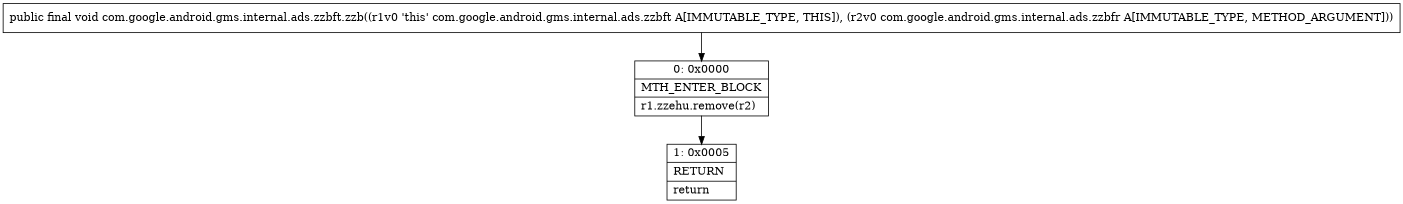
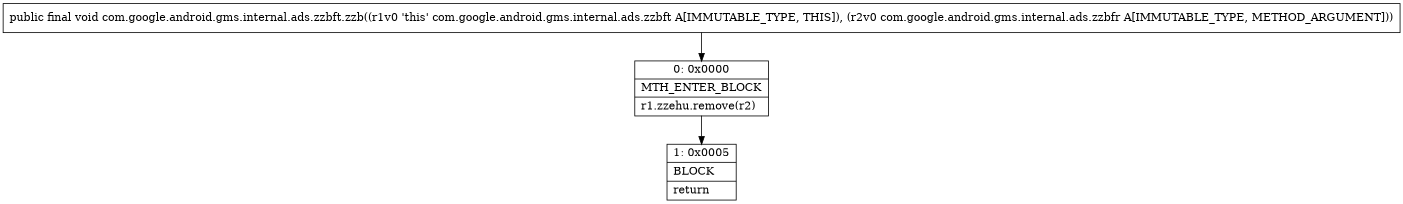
node "1: 0x0005": text "RETURN" -> "BLOCK"
